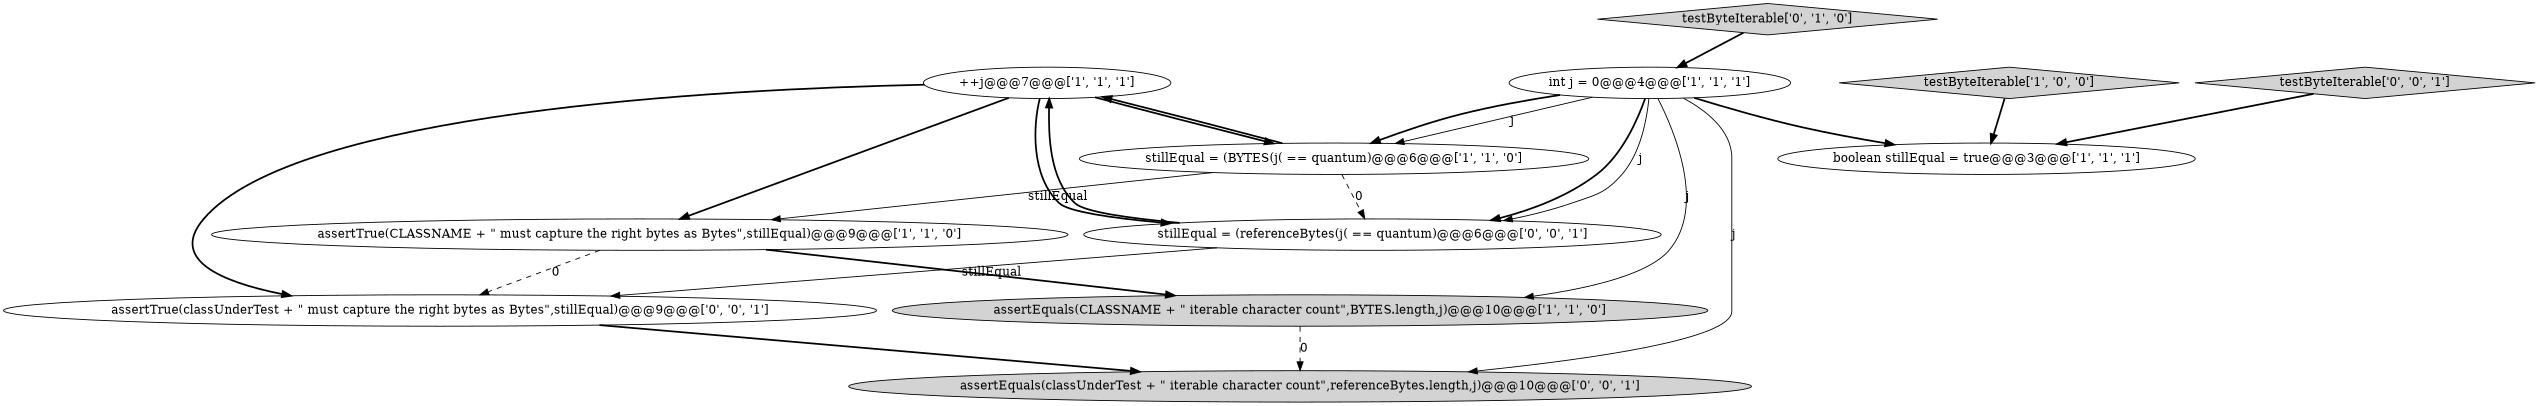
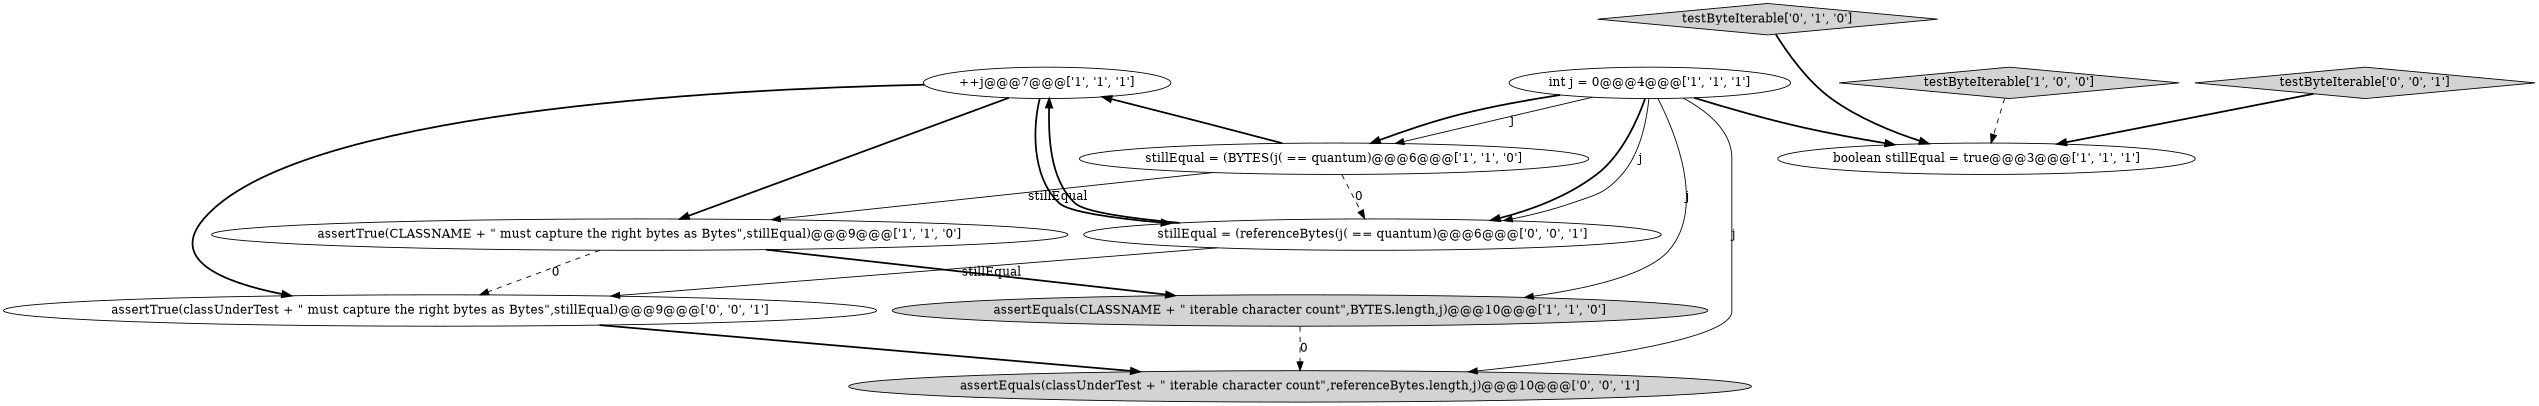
edge "testByteIterable['0', '1', '0']" -> "int j = 0@@@4@@@['1', '1', '1']": now "testByteIterable['0', '1', '0']" -> "boolean stillEqual = true@@@3@@@['1', '1', '1']"
edge "testByteIterable['1', '0', '0']" -> "boolean stillEqual = true@@@3@@@['1', '1', '1']": style bold -> dashed
edge "++j@@@7@@@['1', '1', '1']" -> "stillEqual = (BYTES(j( == quantum)@@@6@@@['1', '1', '0']": removed
